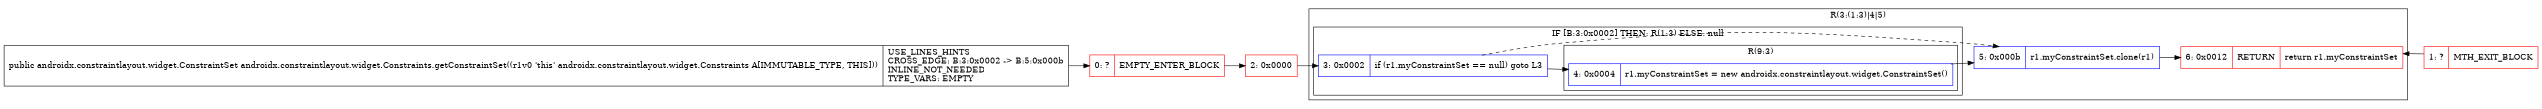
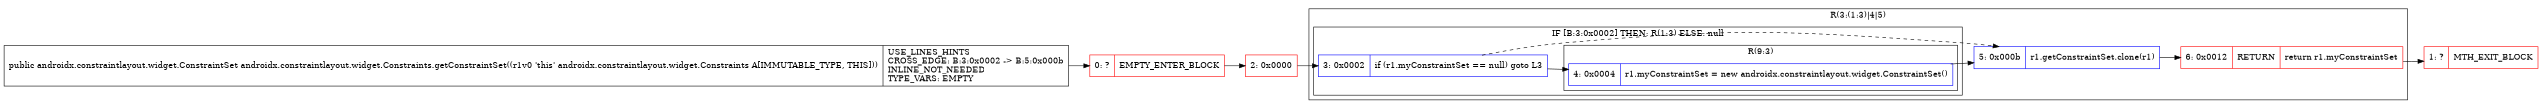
edge "1: ?" -> "6: 0x0012": reversed
node "5: 0x000b": text "r1.myConstraintSet.clone(r1)" -> "r1.getConstraintSet.clone(r1)"
